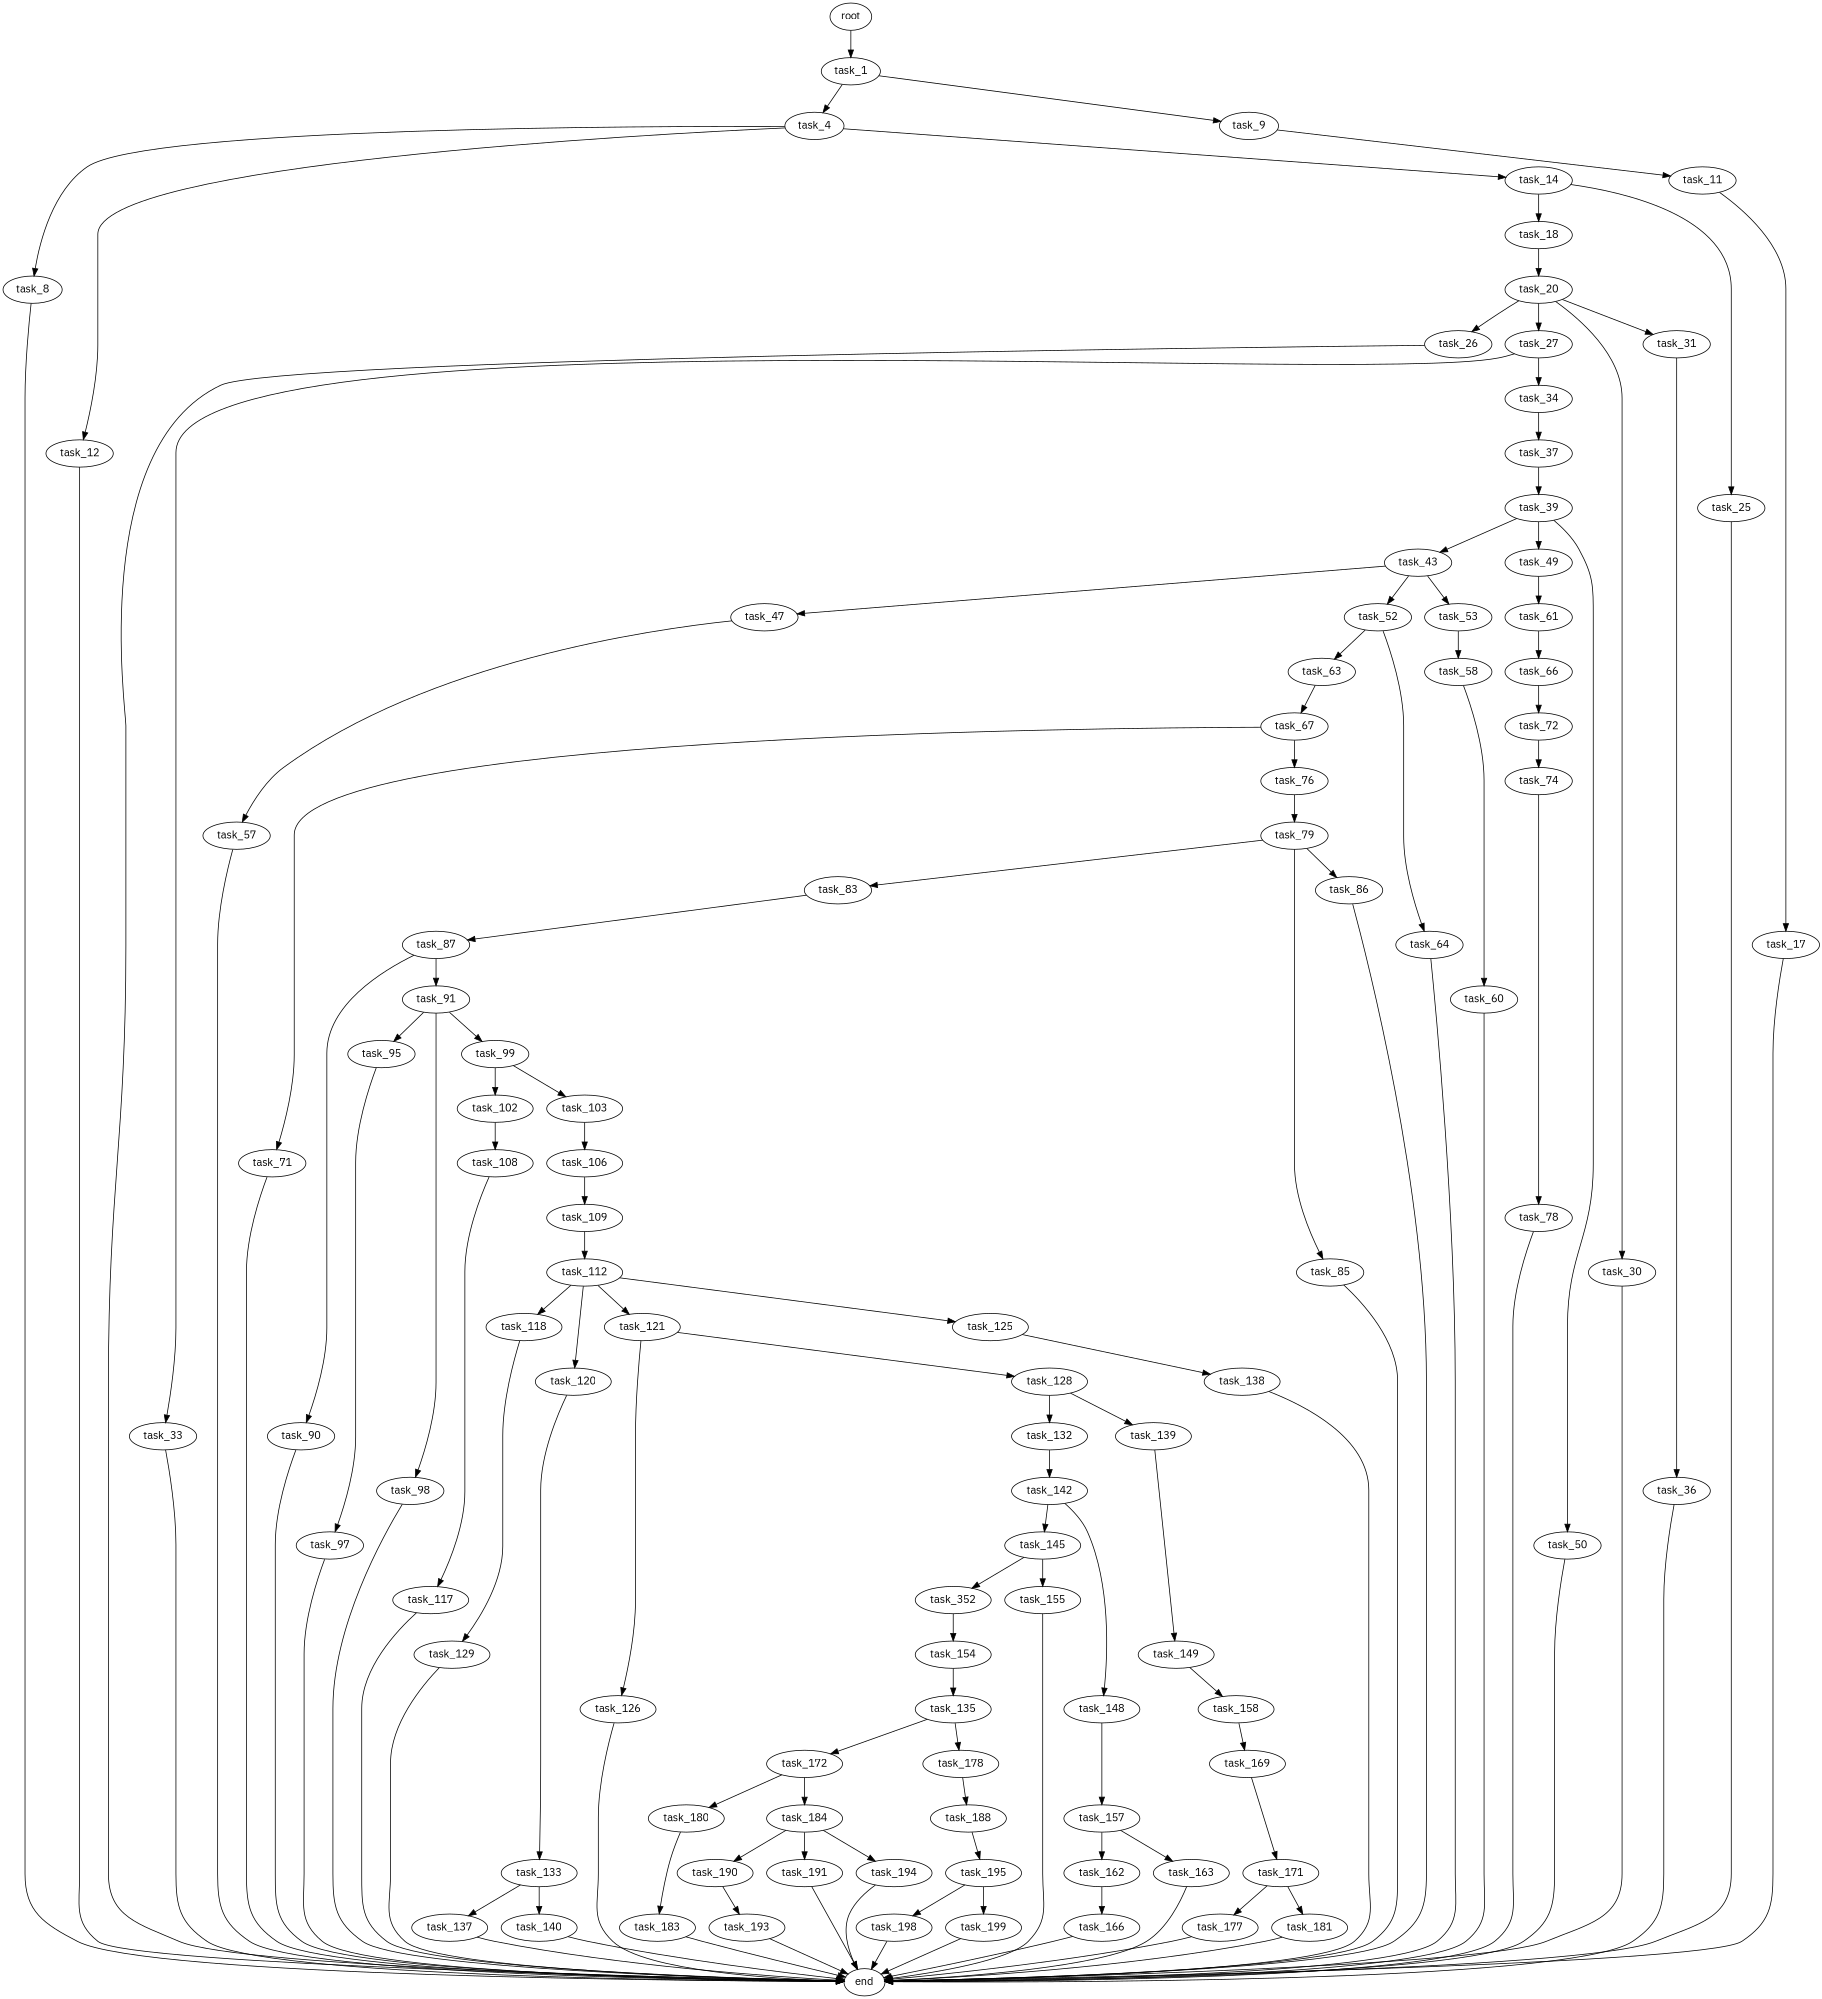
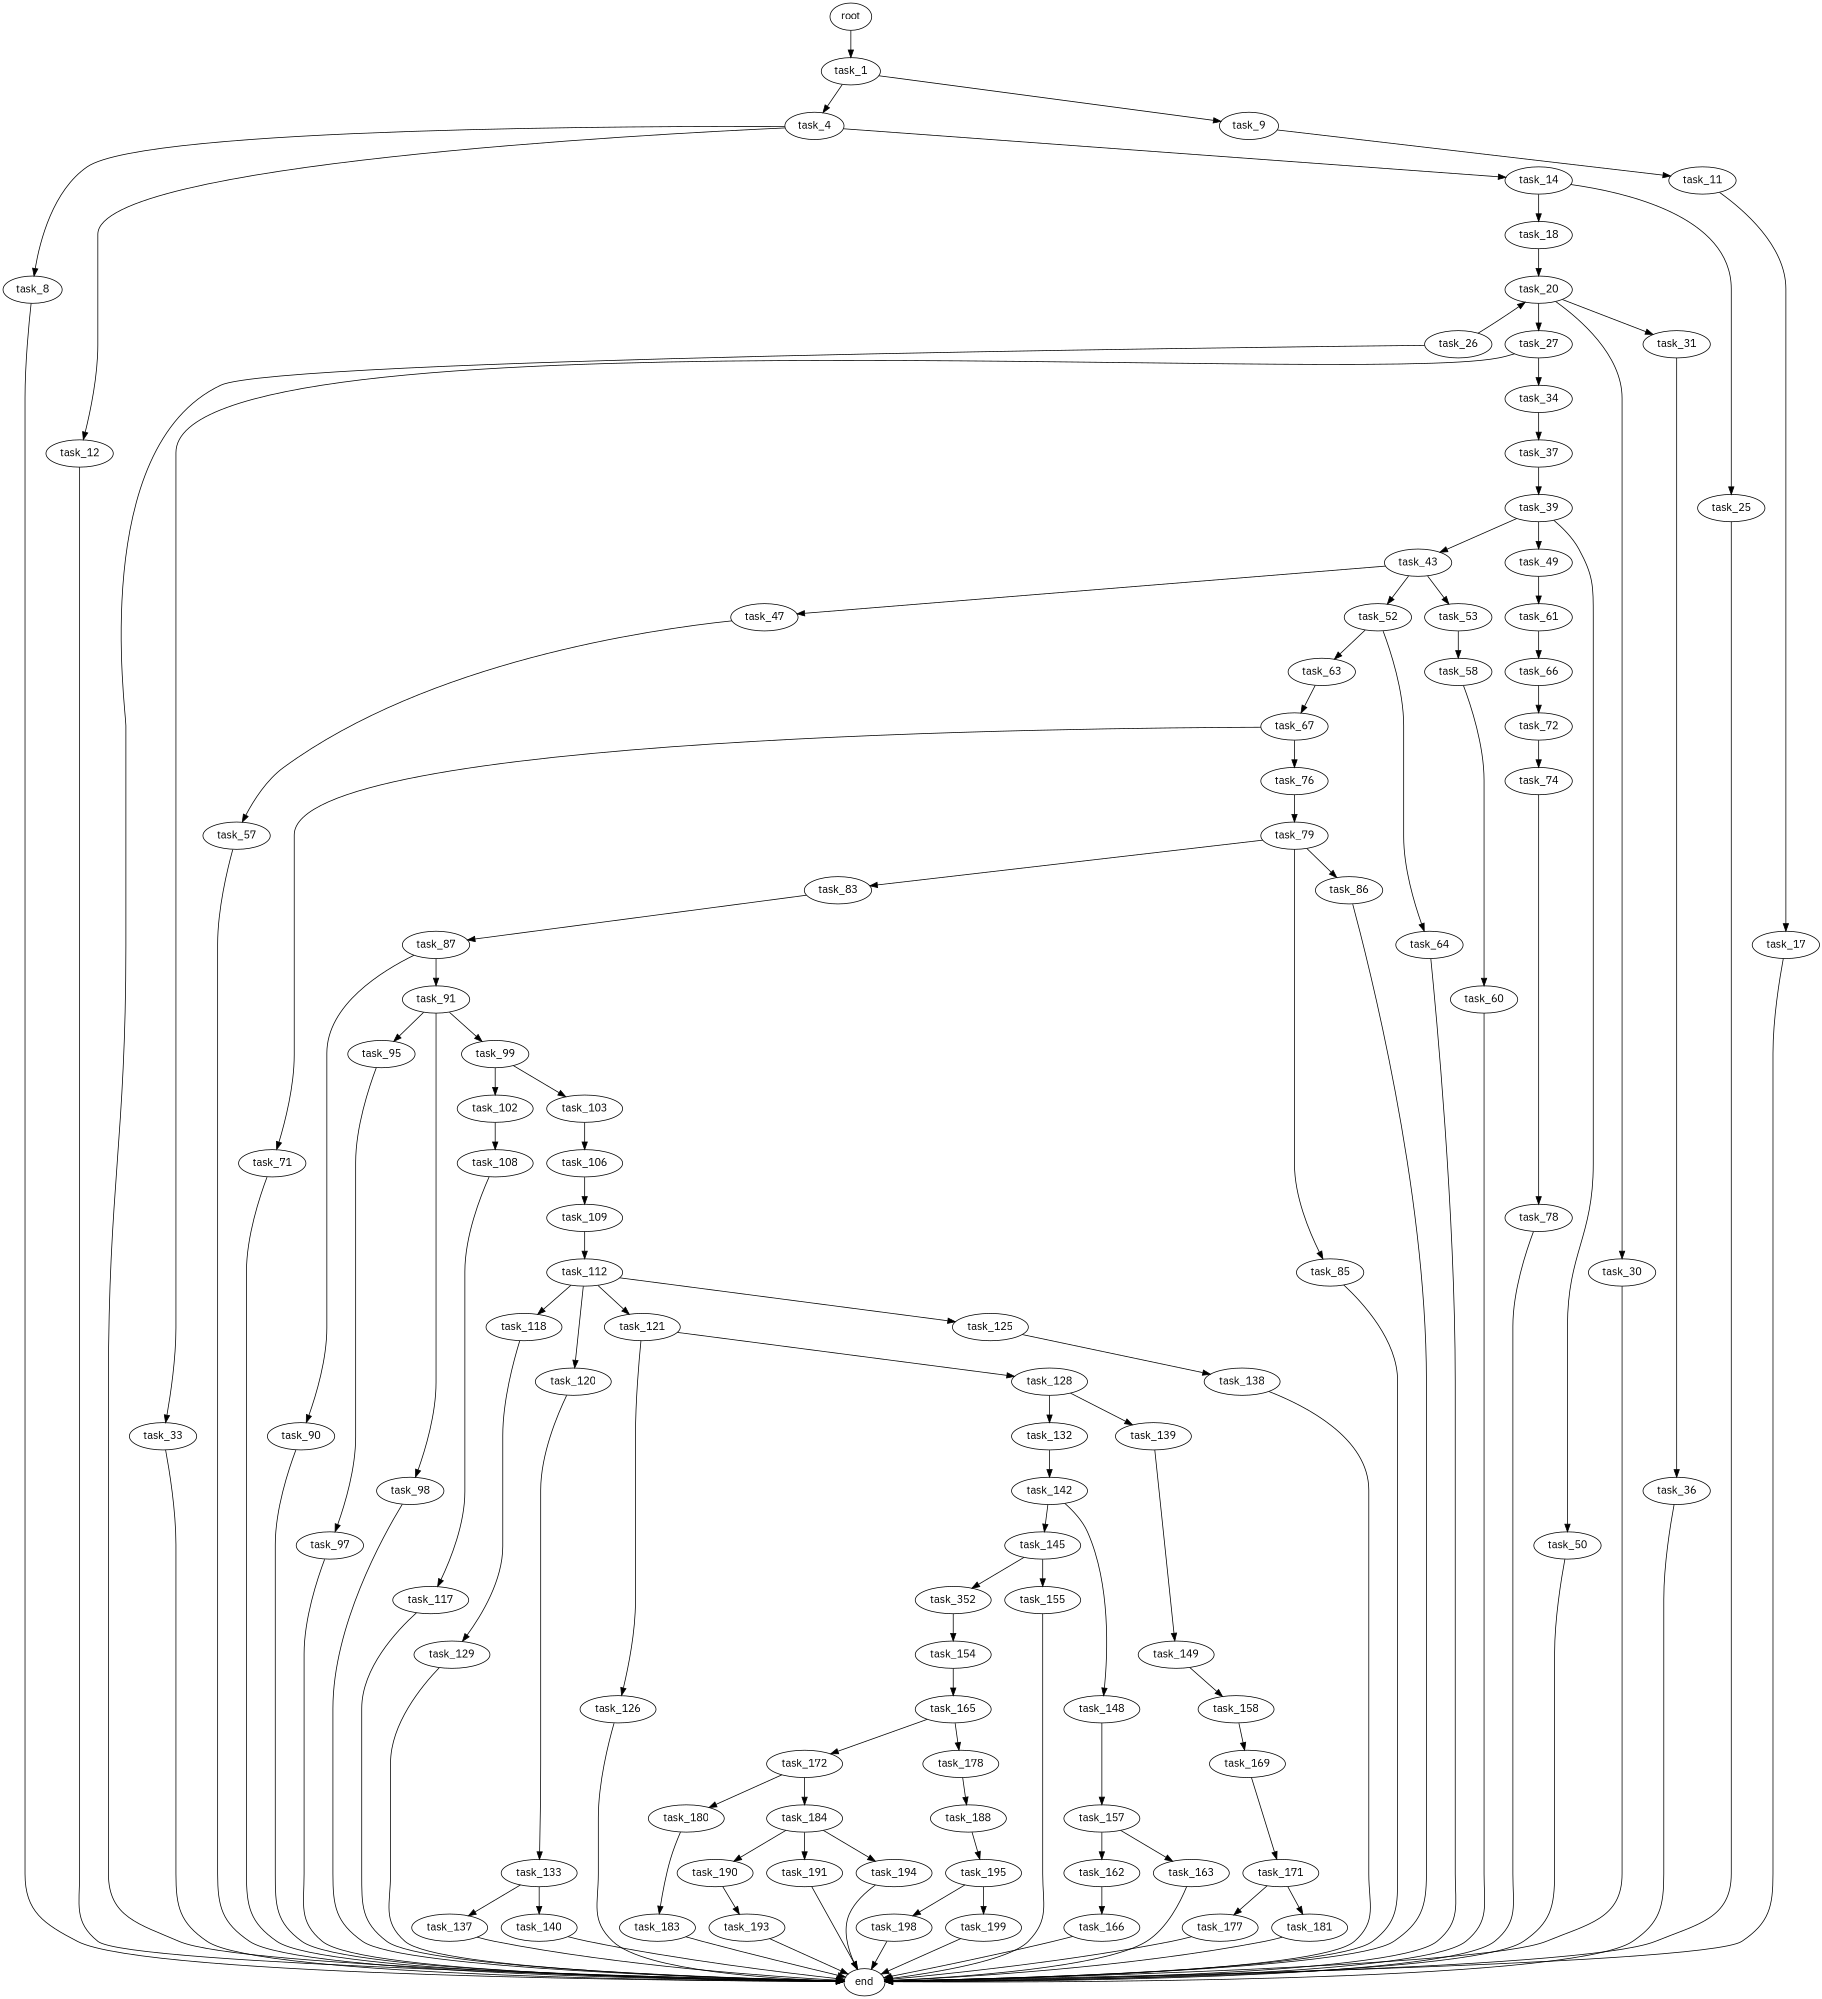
edge "task_20" -> "task_26": reversed
node "task_135": label "task_135" -> "task_165"
